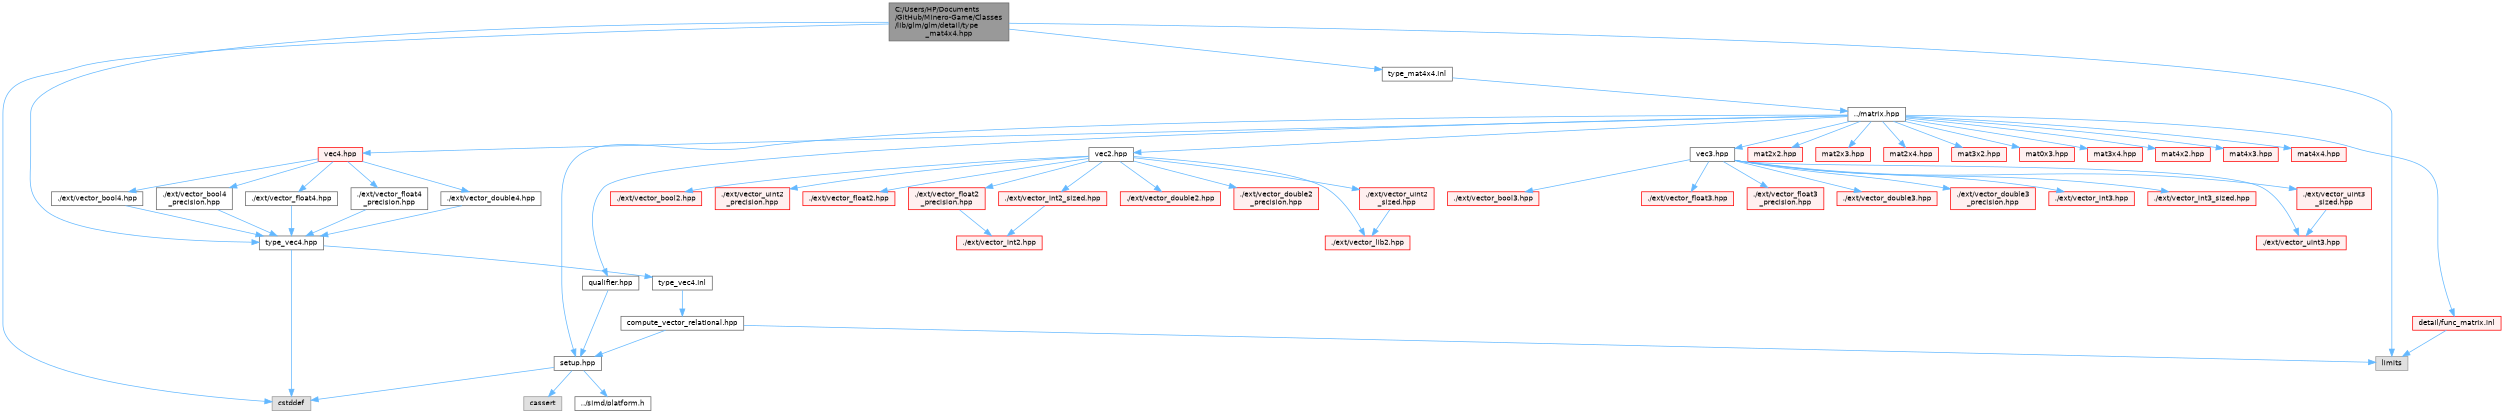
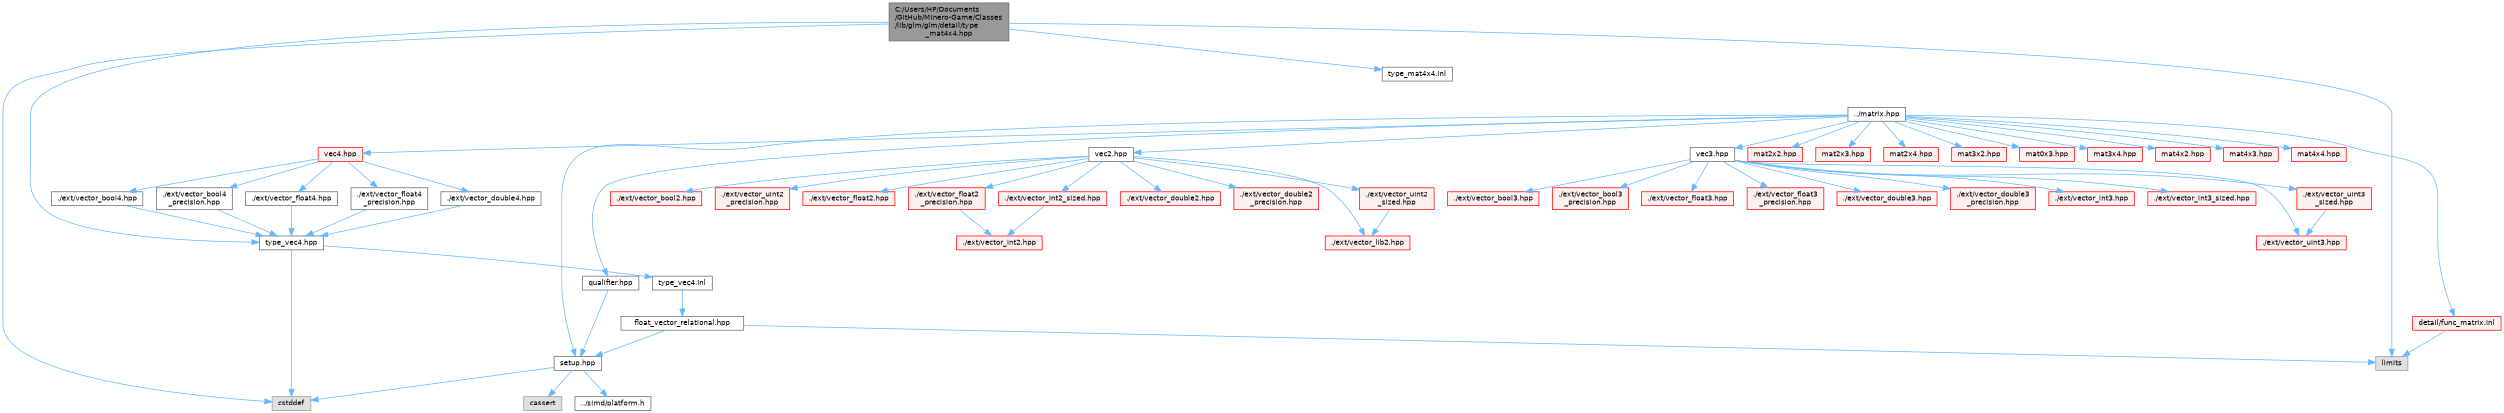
edge "type_mat4x4.inl" -> "../matrix.hpp": removed
node "./ext/vector_bool3 _precision.hpp": added
node "compute_vector_relational.hpp": label "compute_vector_relational.hpp" -> "float_vector_relational.hpp"
